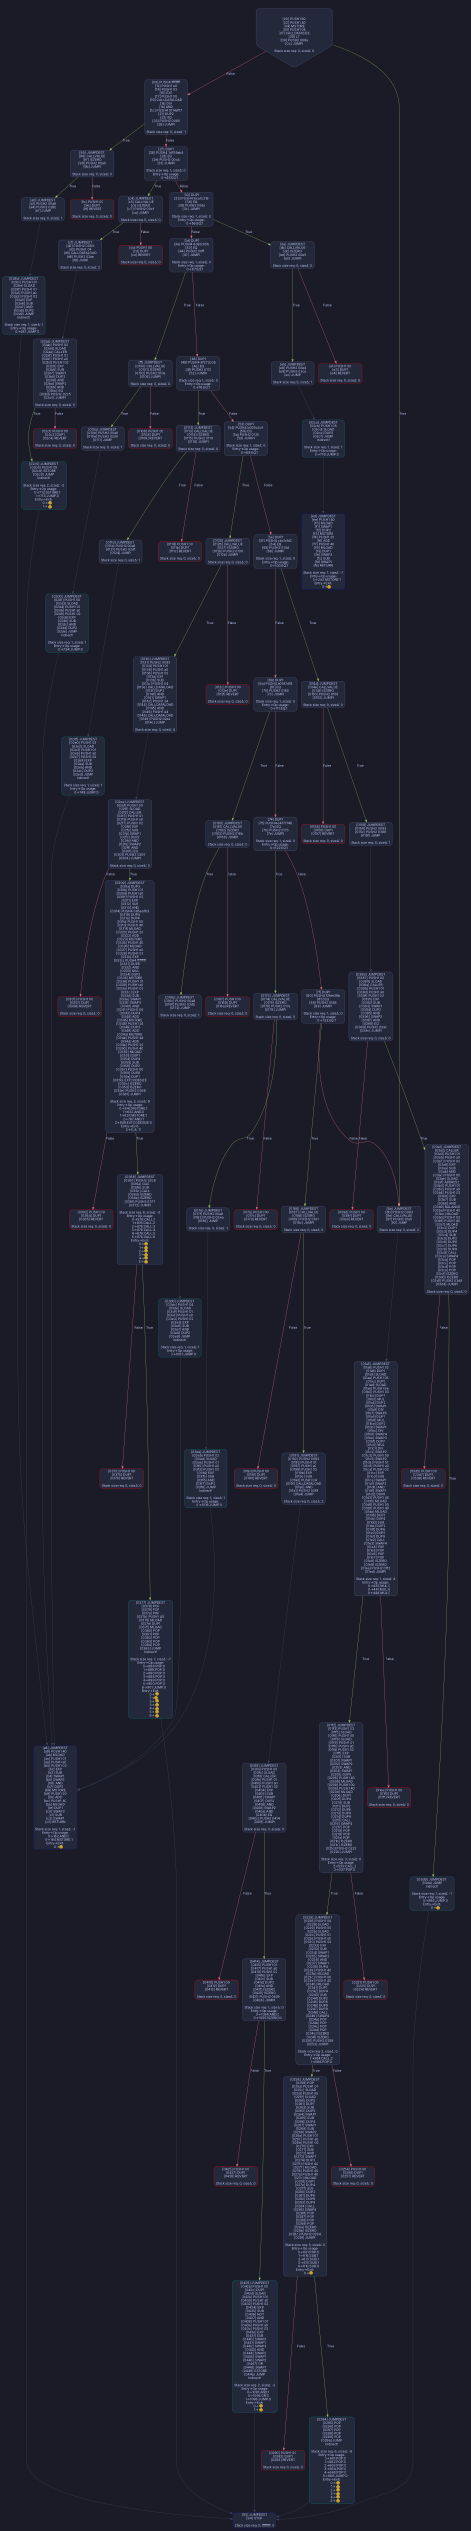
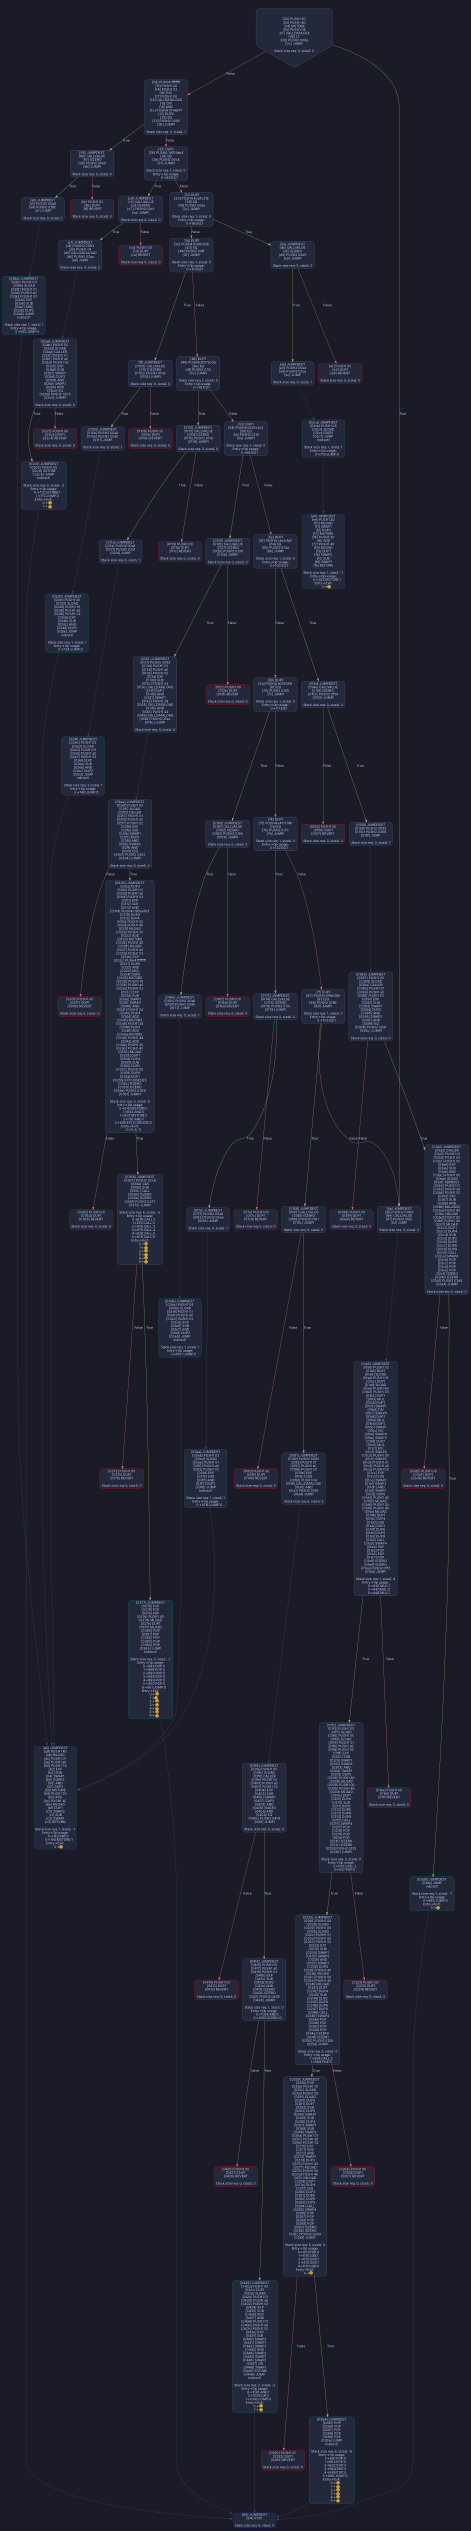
node "[93] JUMPDEST [94] STOP Stack size req: 0, ffffffff: 0": label "[93] JUMPDEST [94] STOP Stack size req: 0, ffffffff: 0" -> "[93] JUMPDEST [94] STOP Stack size req: 0, sizeΔ: 0"
